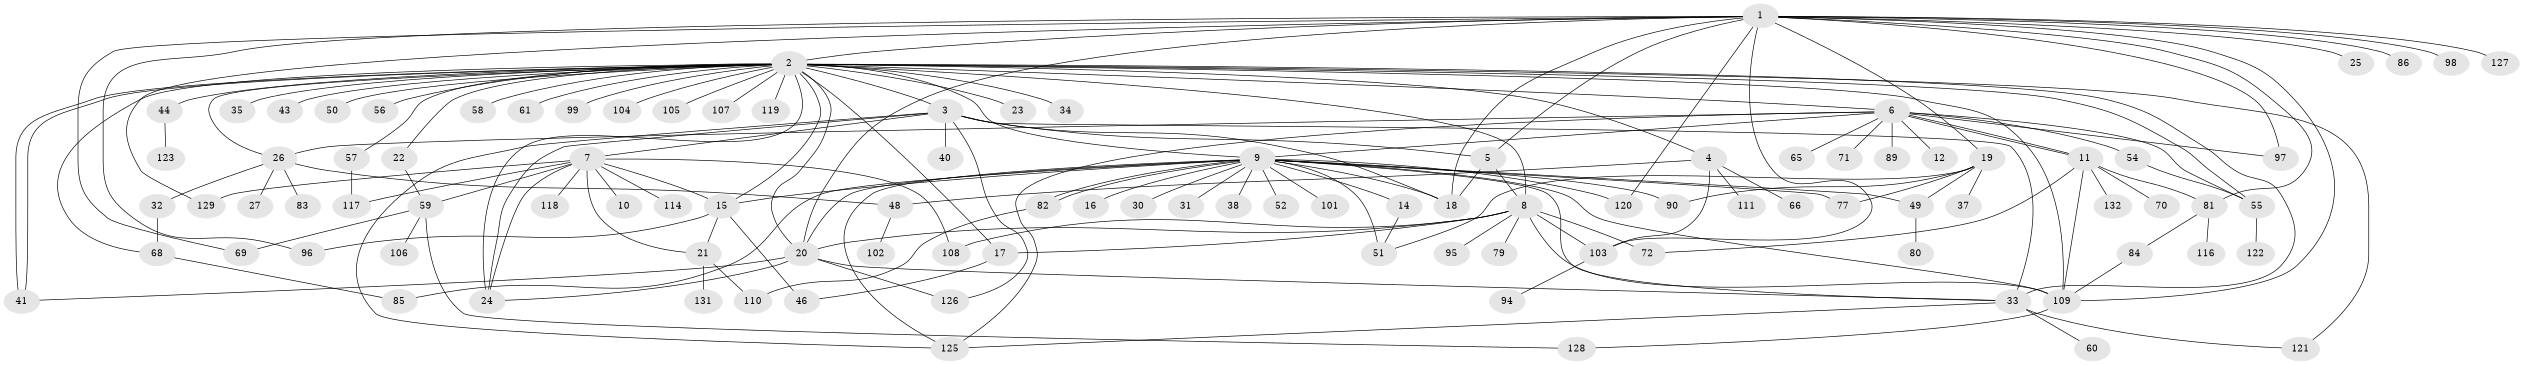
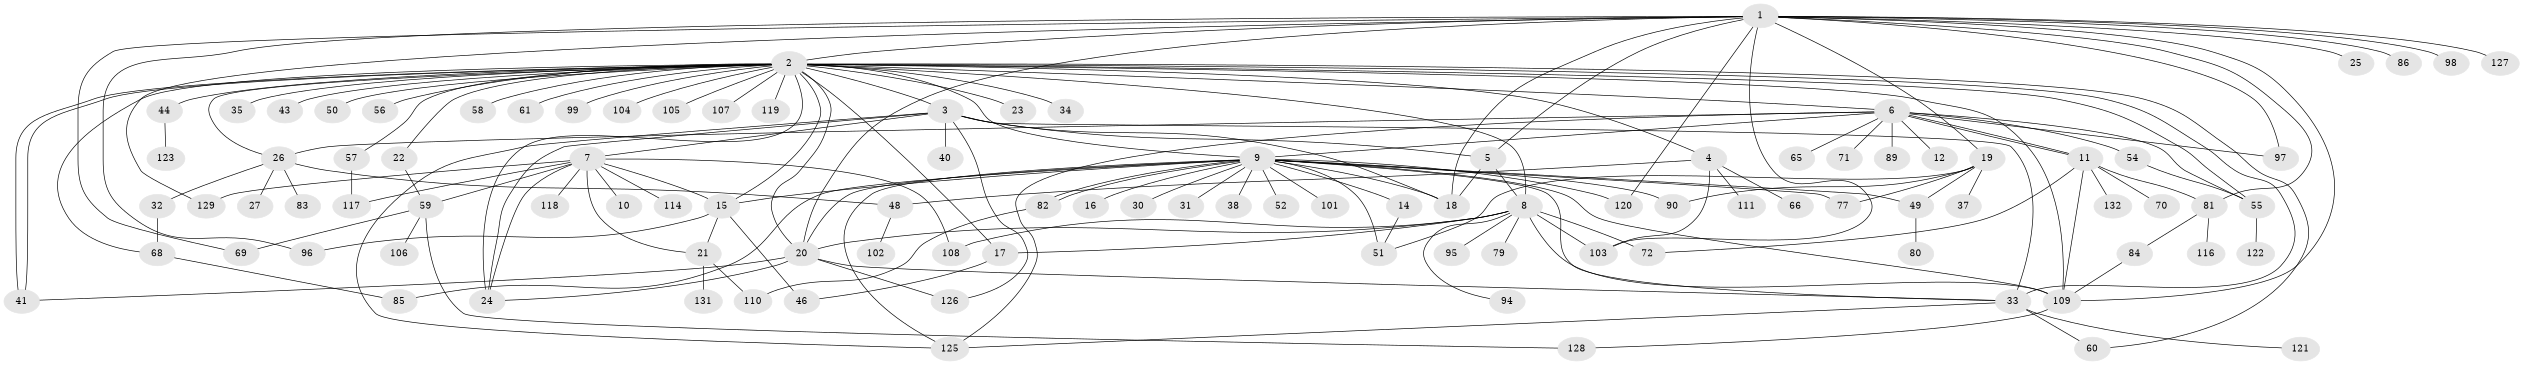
edge "2" -- "121": now "2" -- "60"
edge "103" -- "94": now "8" -- "94"
